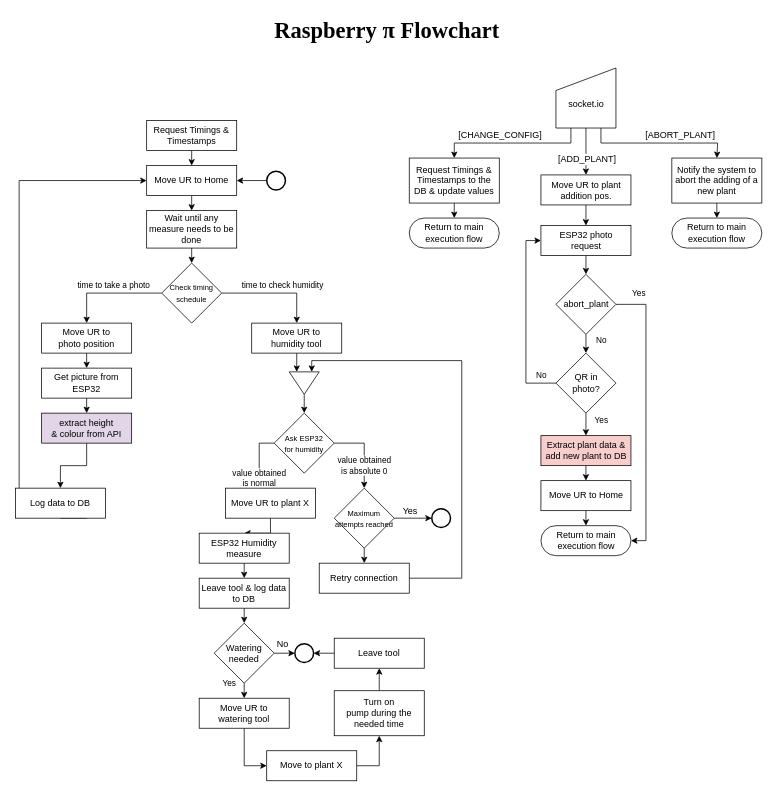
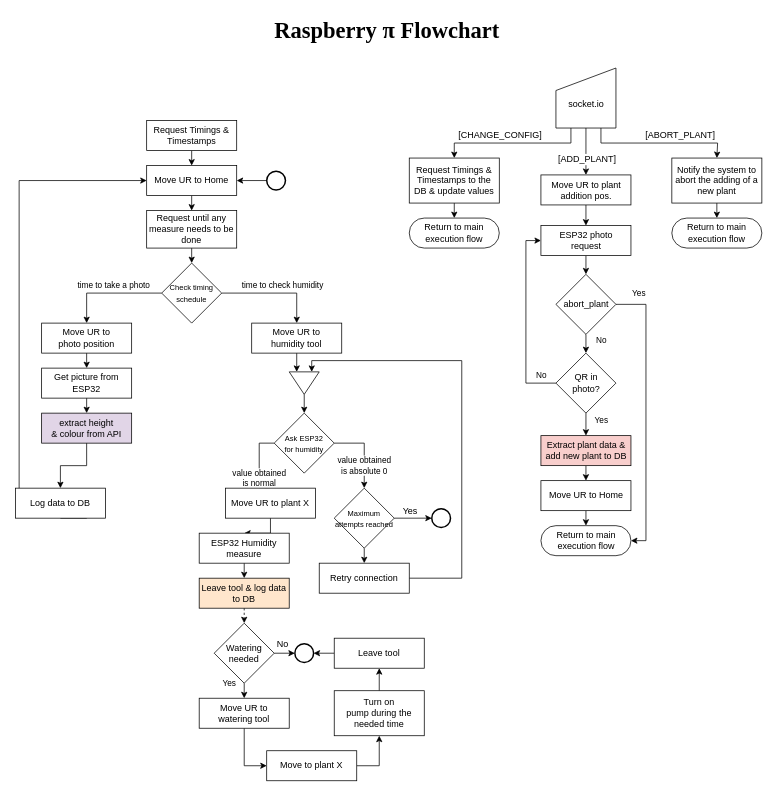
node "Wait until any measure needs to be done": label "Wait until any measure needs to be done" -> "Request until any measure needs to be done"
node "Leave tool & log data to DB": fillcolor #ffffff -> #ffe6cc
edge "Leave tool & log data to DB" -> "Watering needed": style solid -> dashed
